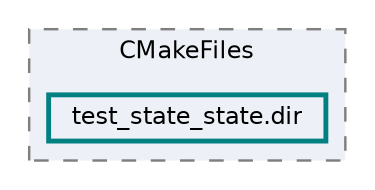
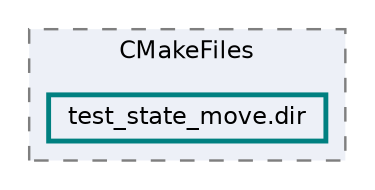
node "test_state_state.dir": label "test_state_state.dir" -> "test_state_move.dir"
